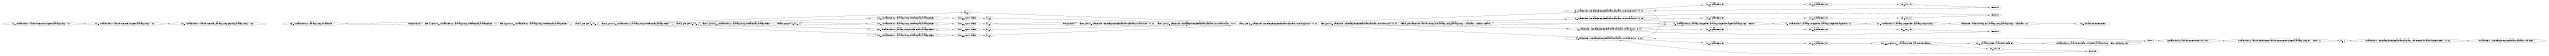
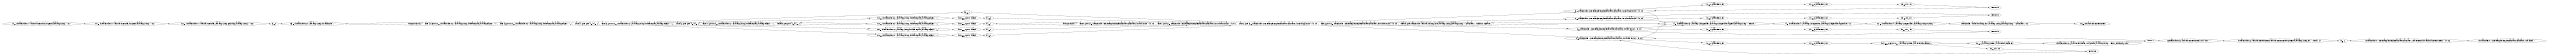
node "i2 = 0": added
